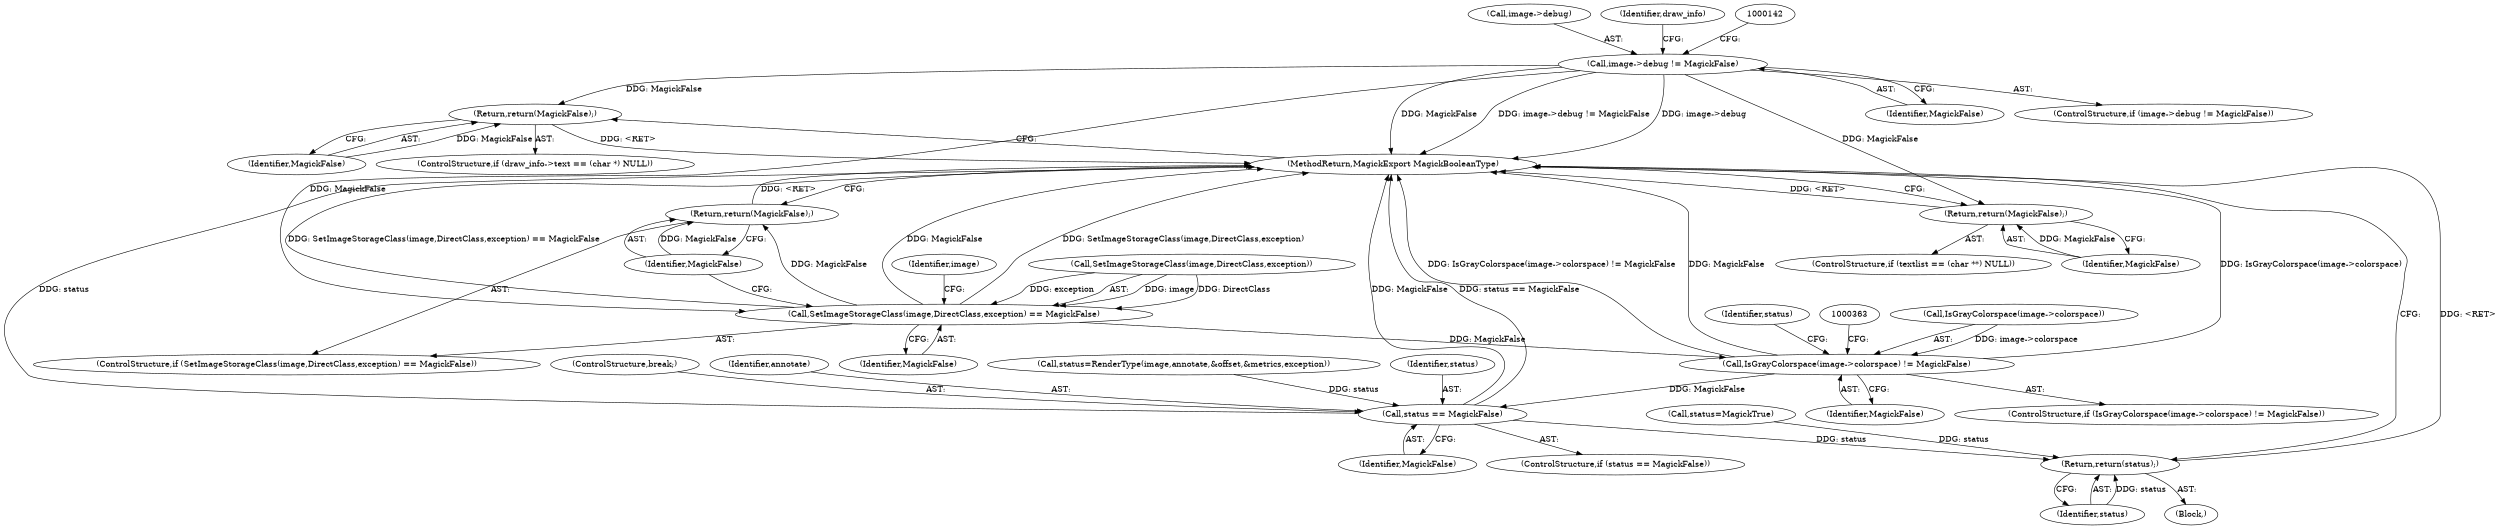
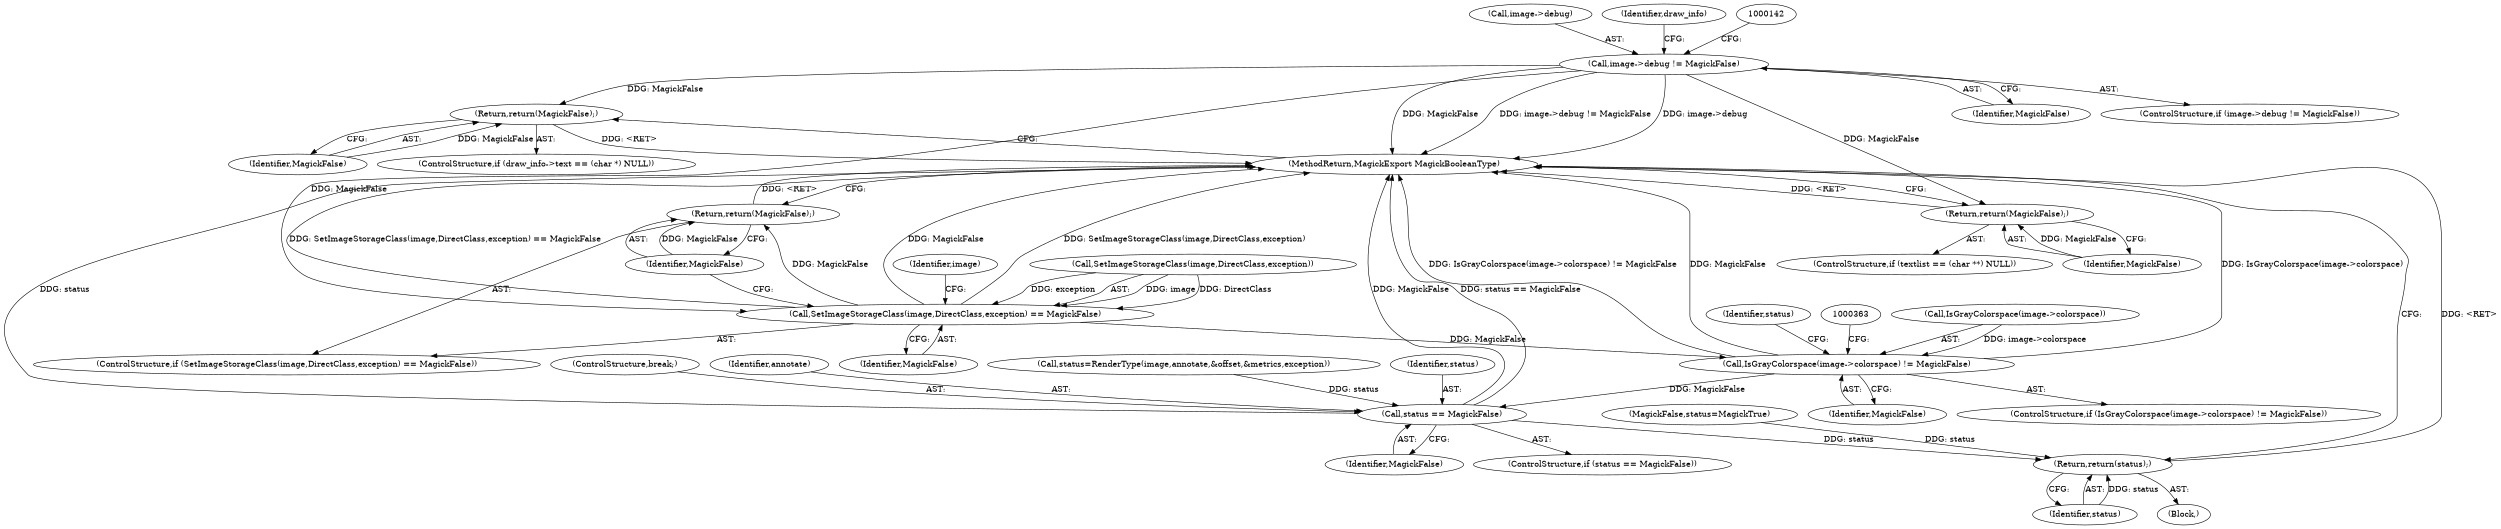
node "(Call,status=MagickTrue)": label "(Call,status=MagickTrue)" -> "(MagickFalse,status=MagickTrue)"
